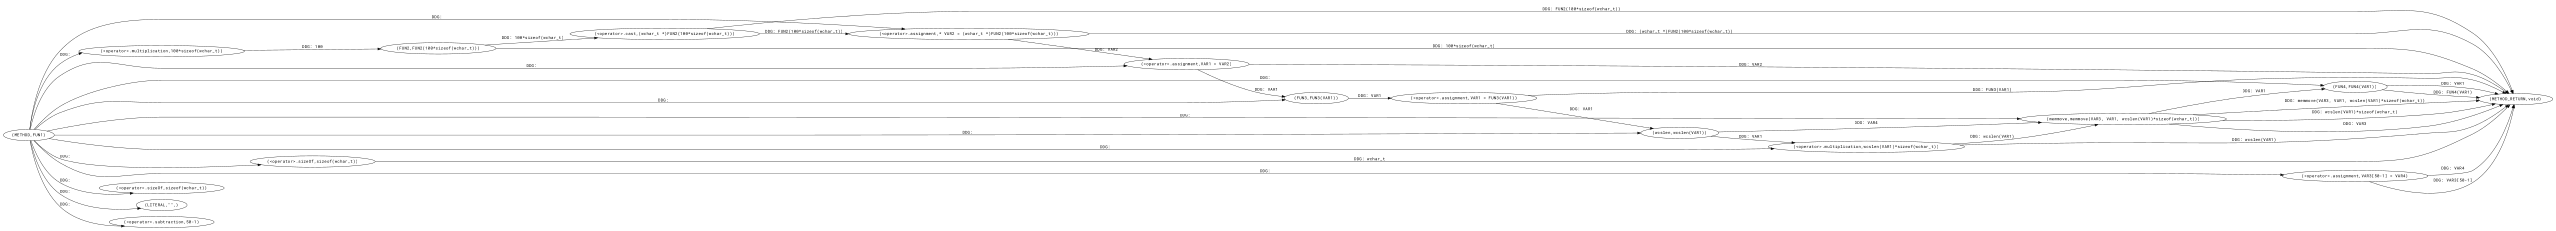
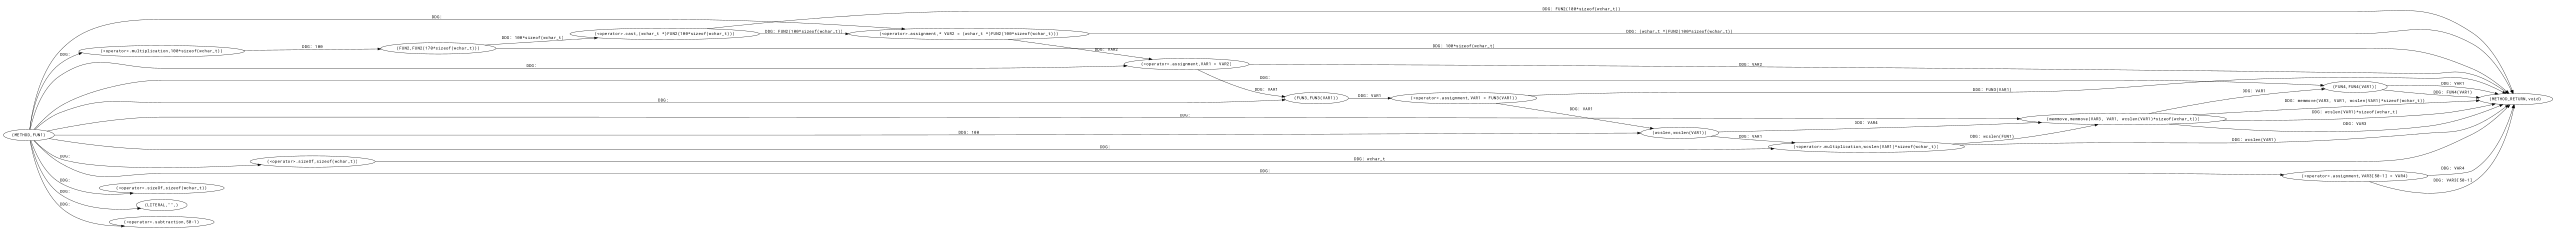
node "(FUN2,FUN2(100*sizeof(wchar_t)))": label "(FUN2,FUN2(100*sizeof(wchar_t)))" -> "(FUN2,FUN2(170*sizeof(wchar_t)))"
edge "(METHOD,FUN1)" -> "(wcslen,wcslen(VAR1))": label "DDG: " -> "DDG: 100"
edge "(<operator>.multiplication,wcslen(VAR1)*sizeof(wchar_t))" -> "(memmove,memmove(VAR3, VAR1, wcslen(VAR1)*sizeof(wchar_t)))": label "DDG: wcslen(VAR1)" -> "DDG: wcslen(FUN1)"
